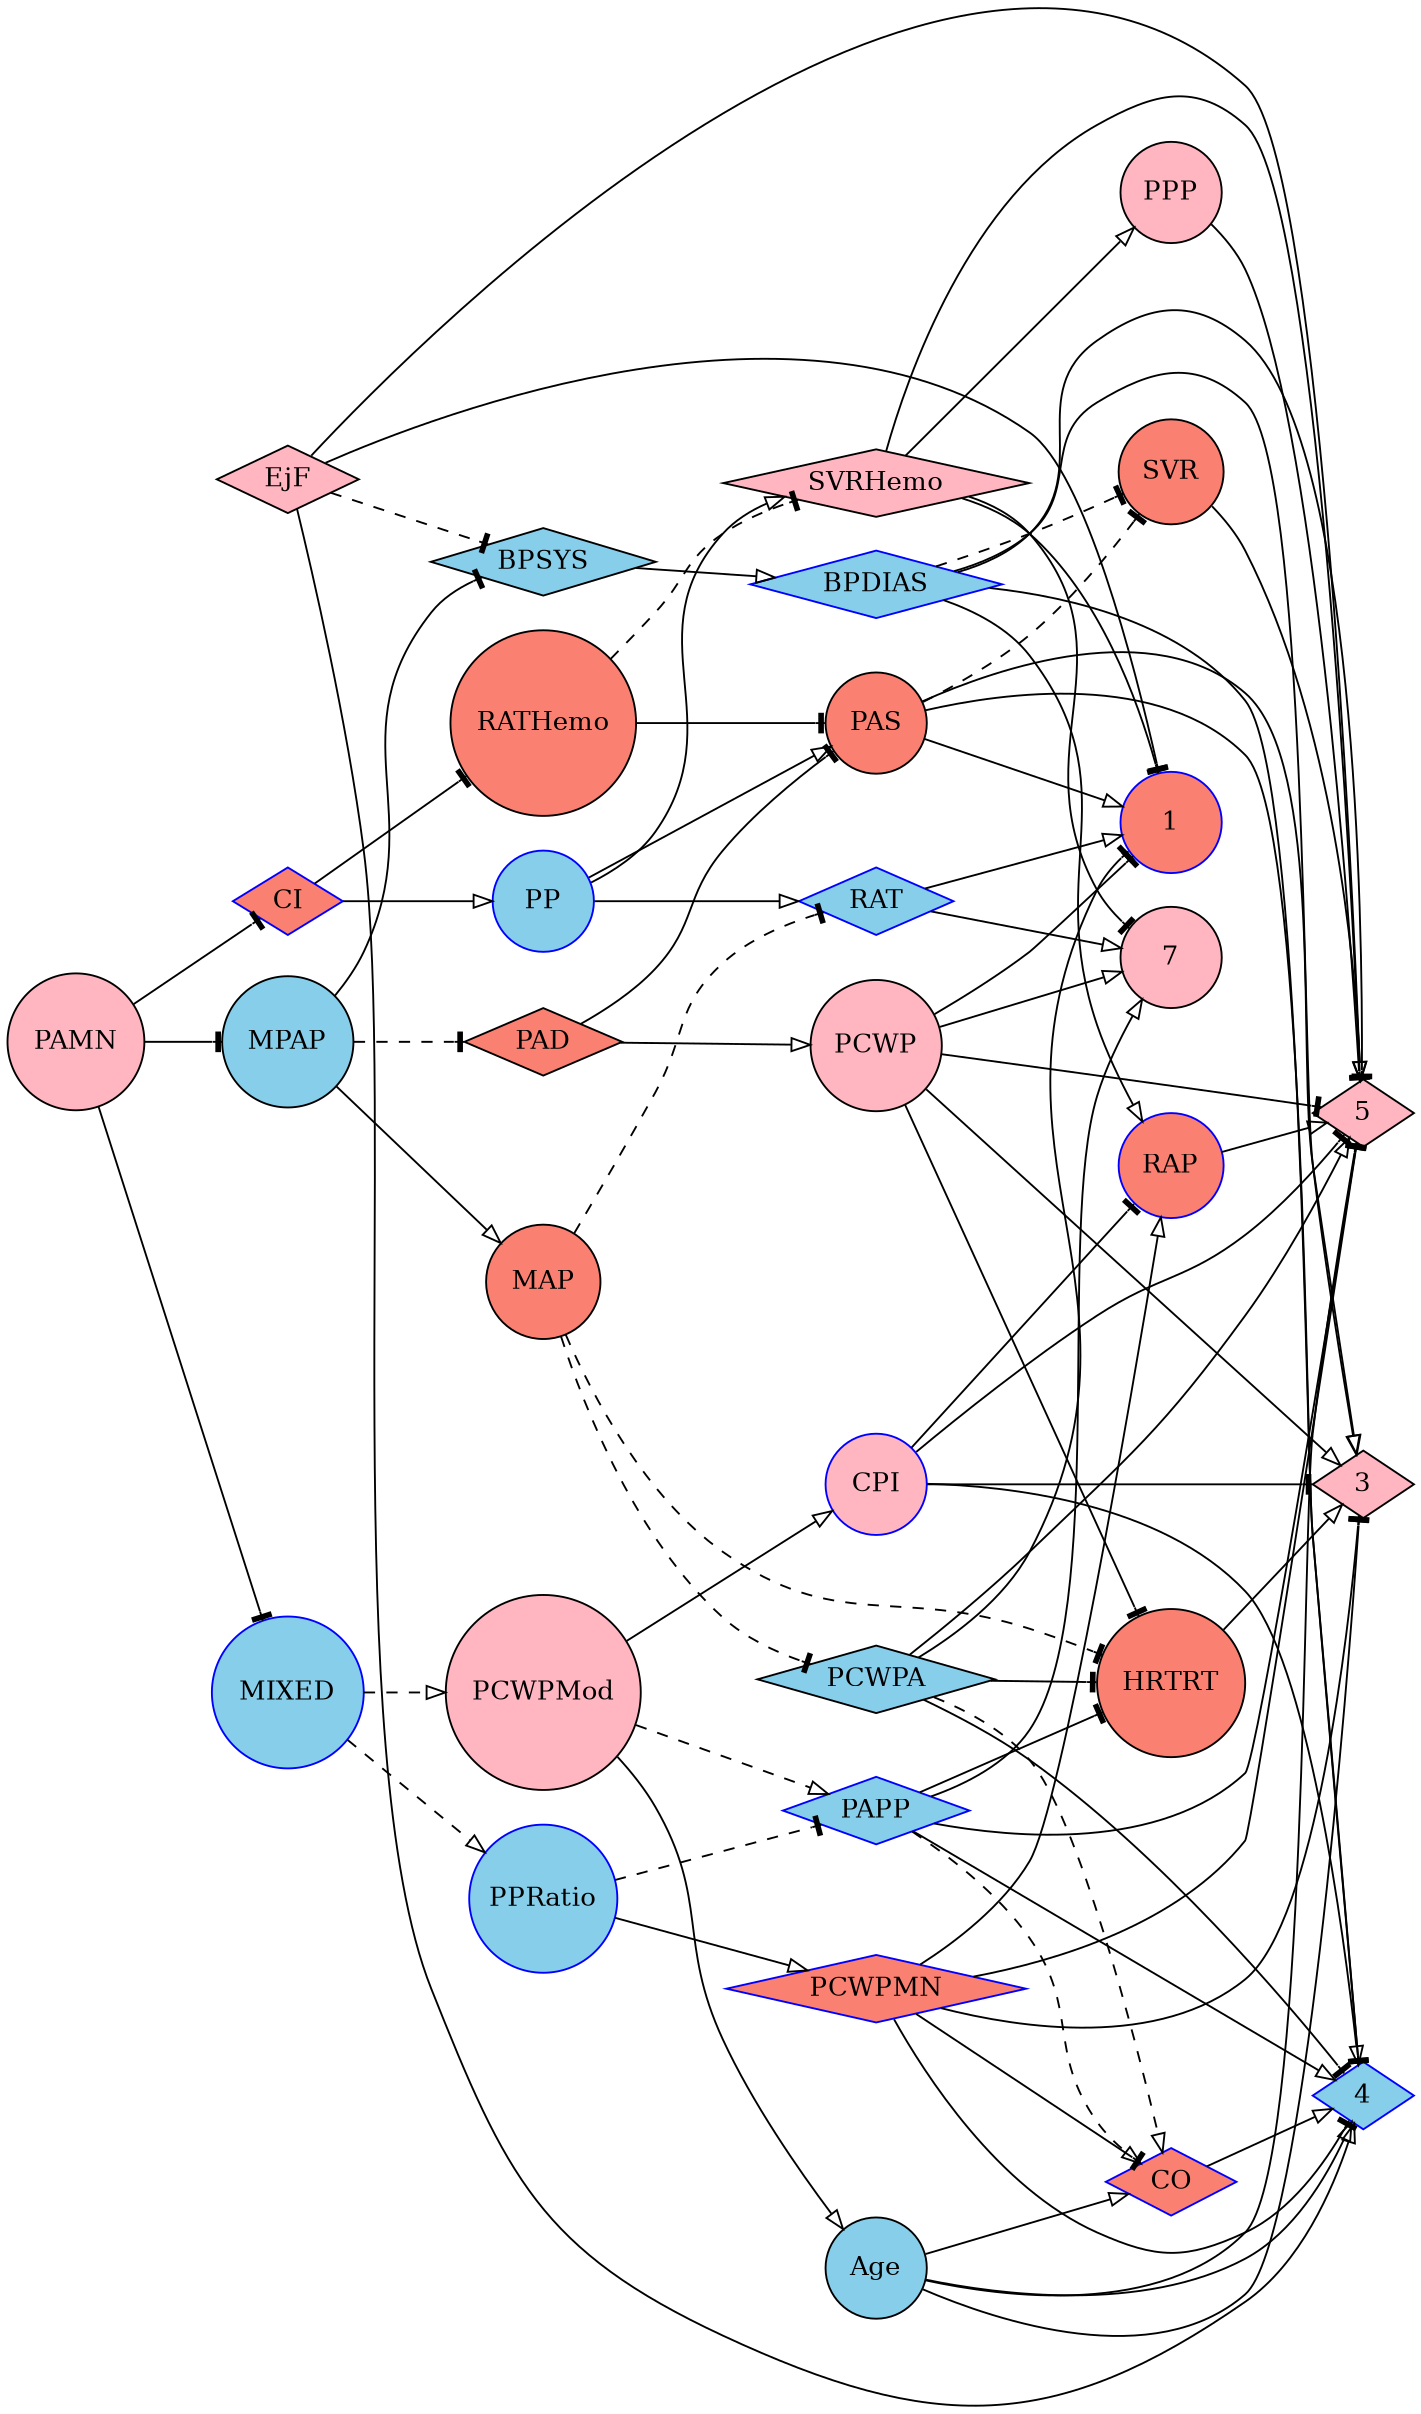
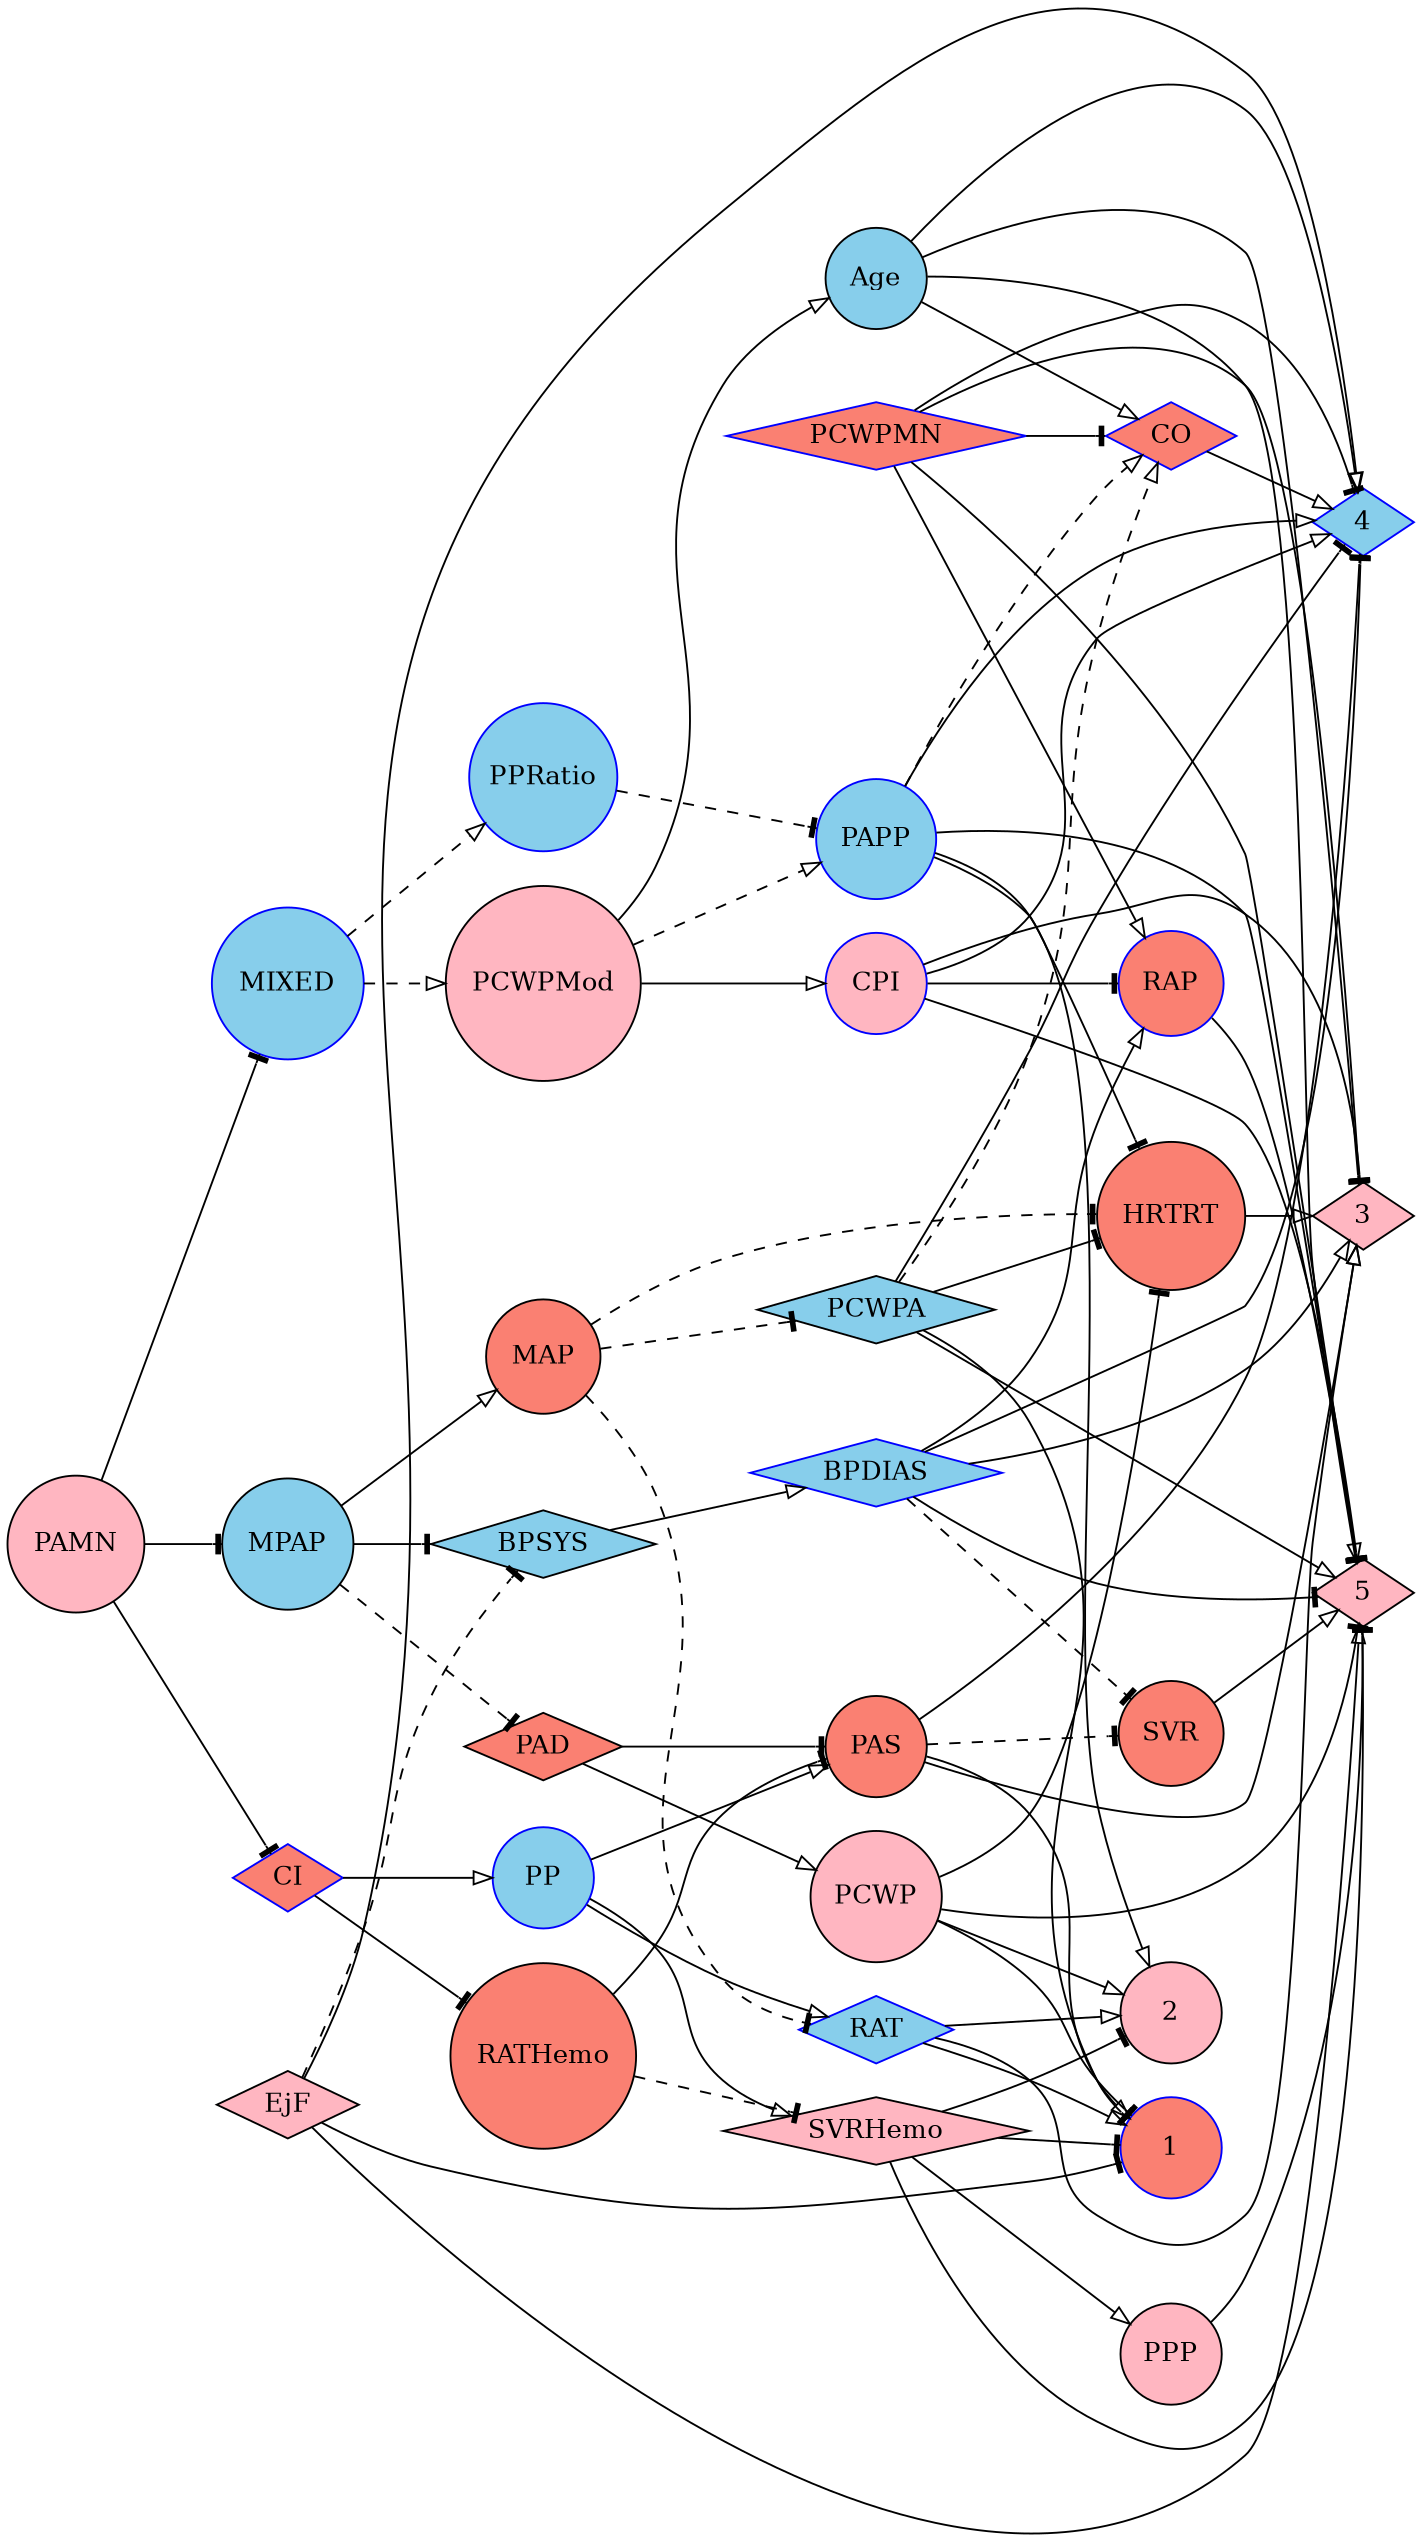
node "7": label "7" -> "2"
edge "PCWP" -> "3": now "RAT" -> "3"
node "PAPP": shape diamond -> circle
edge "PPRatio" -> "PCWPMN": removed
